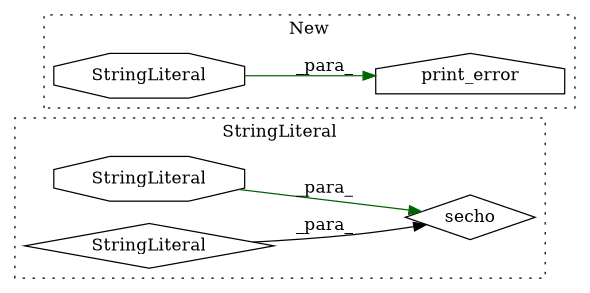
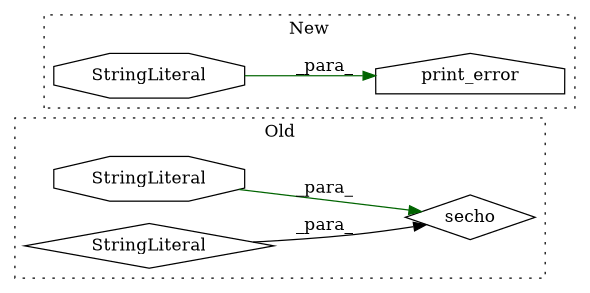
cluster "StringLiteral": label "StringLiteral" -> "Old"
